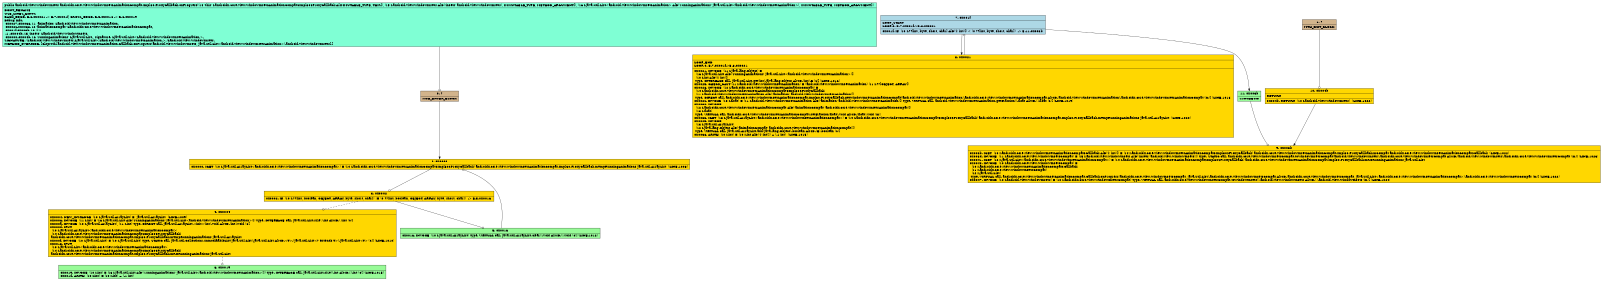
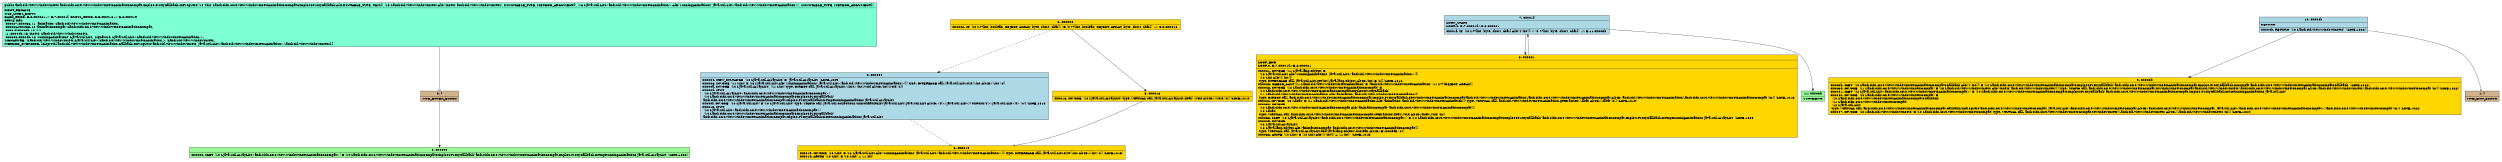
edge "8: 0x0021" -> "7: 0x001f": arrowhead odot -> normal
edge "1: ?" -> "10: 0x004b": reversed
node "10: 0x004b": fillcolor gold -> lightblue
edge "11: 0x003b" -> "9: 0x003b": removed
node "2: 0x0000": fillcolor gold -> palegreen
edge "2: 0x0000" -> "3: 0x0002": removed
edge "5: 0x0016" -> "2: 0x0000": now "5: 0x0016" -> "6: 0x0019"
edge "3: 0x0002" -> "4: 0x0004": arrowhead odot -> normal
edge "3: 0x0002" -> "5: 0x0016": arrowhead odot -> normal
node "4: 0x0004": fillcolor gold -> lightblue
node "5: 0x0016": fillcolor palegreen -> gold
node "6: 0x0019": fillcolor palegreen -> gold
